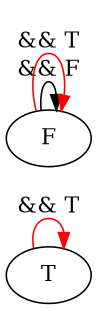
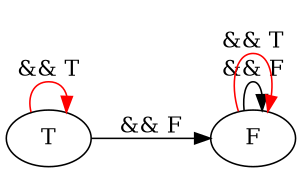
edge "T" -> "F": added, label "&& F"
